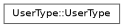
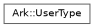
node "UserType::UserType": label "UserType::UserType" -> "Ark::UserType"
